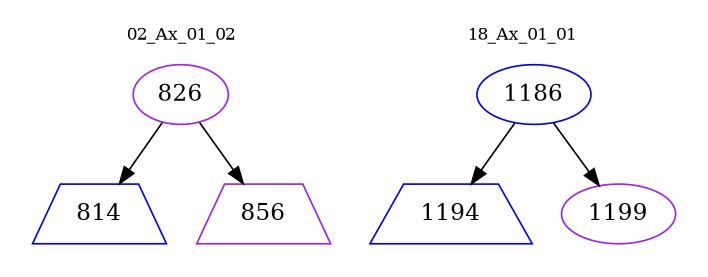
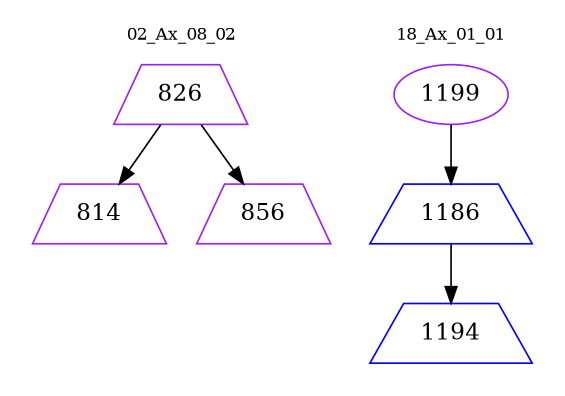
cluster "02_Ax_01_02": label "02_Ax_01_02" -> "02_Ax_08_02"
node "826": shape ellipse -> trapezium
node "1186": shape ellipse -> trapezium
edge "1186" -> "1199": reversed
node "814": color blue -> purple
